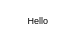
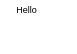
node "Hello": moved (38, 27) -> (27, 15)
